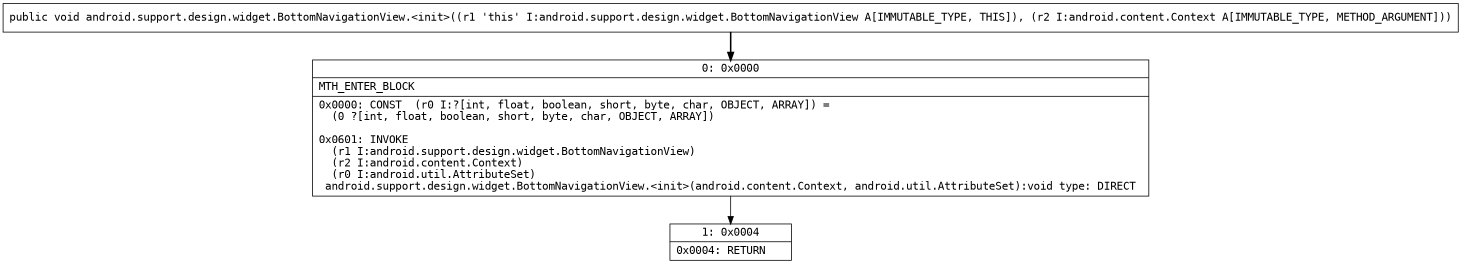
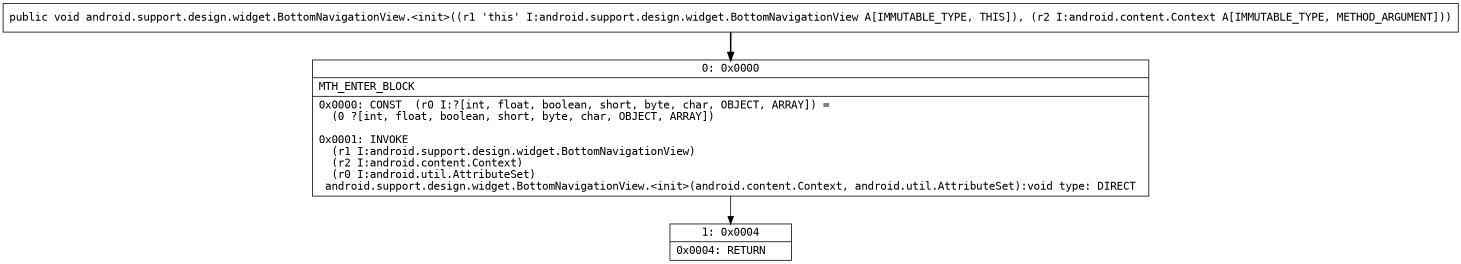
node "0: 0x0000": text "0x0601: INVOKE" -> "0x0001: INVOKE"
